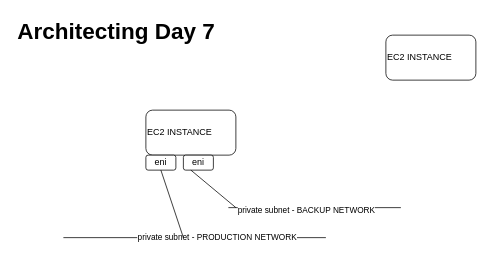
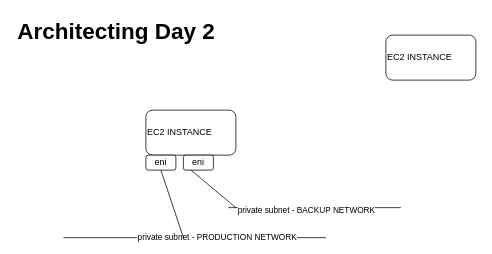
node "Architecting Day 7": label "Architecting Day 7" -> "Architecting Day 2"
